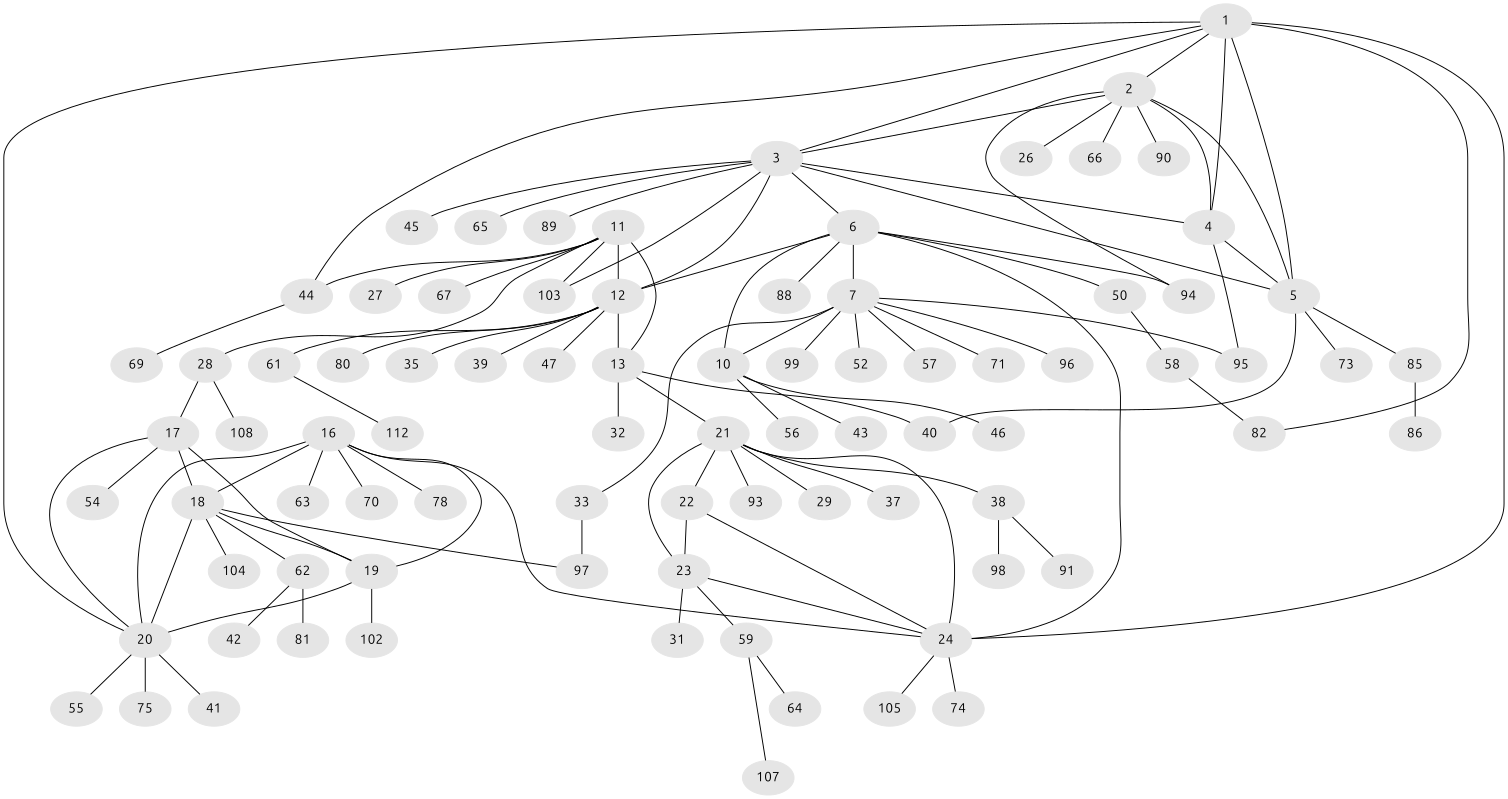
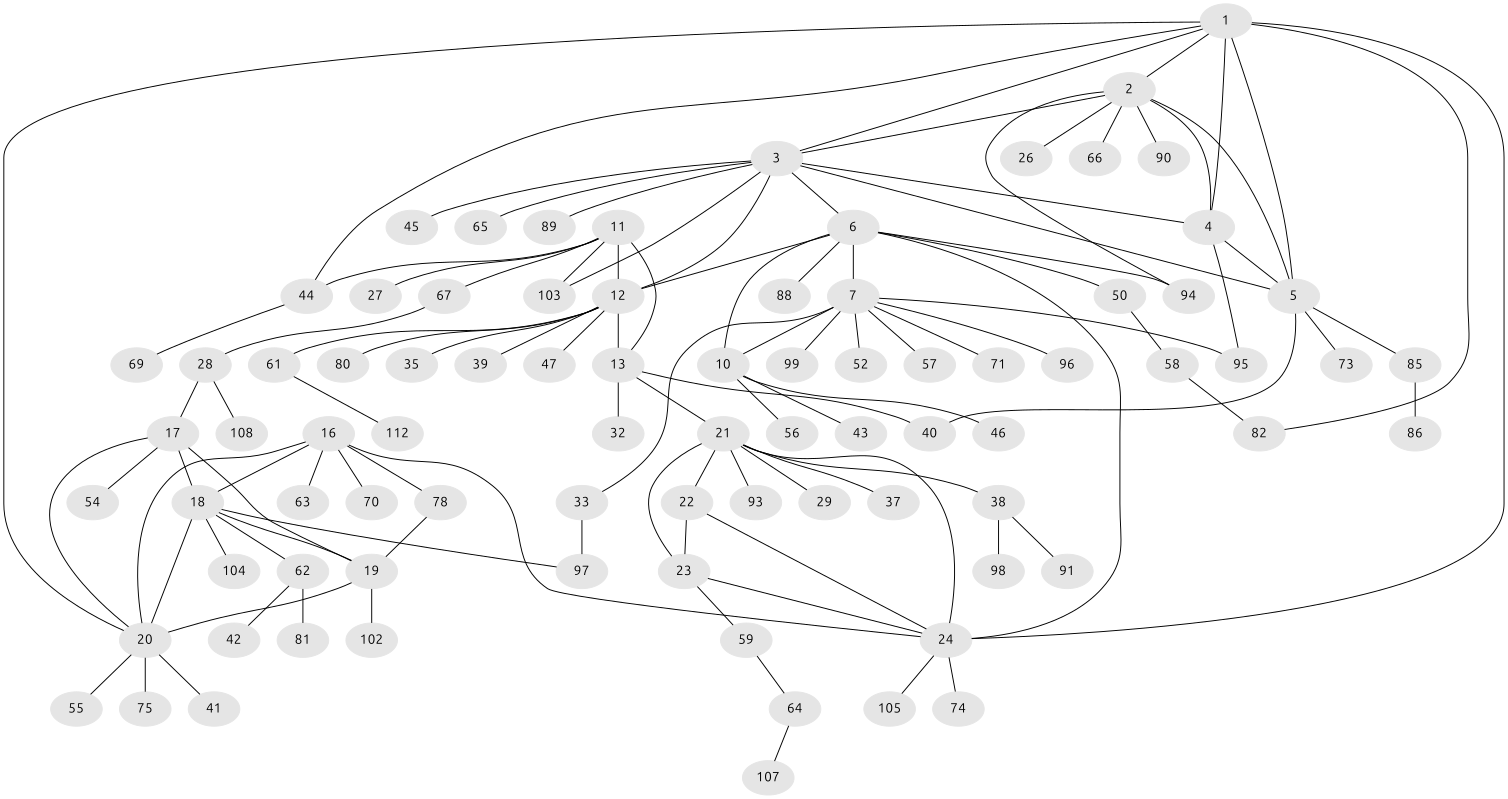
edge "11" -- "28": now "67" -- "28"
edge "16" -- "19": now "78" -- "19"
node "31": removed
edge "59" -- "107": now "64" -- "107"
